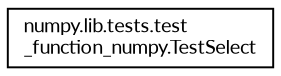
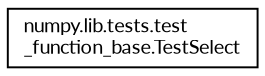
node "numpy.lib.tests.test _function_numpy.TestSelect": label "numpy.lib.tests.test _function_numpy.TestSelect" -> "numpy.lib.tests.test _function_base.TestSelect"
